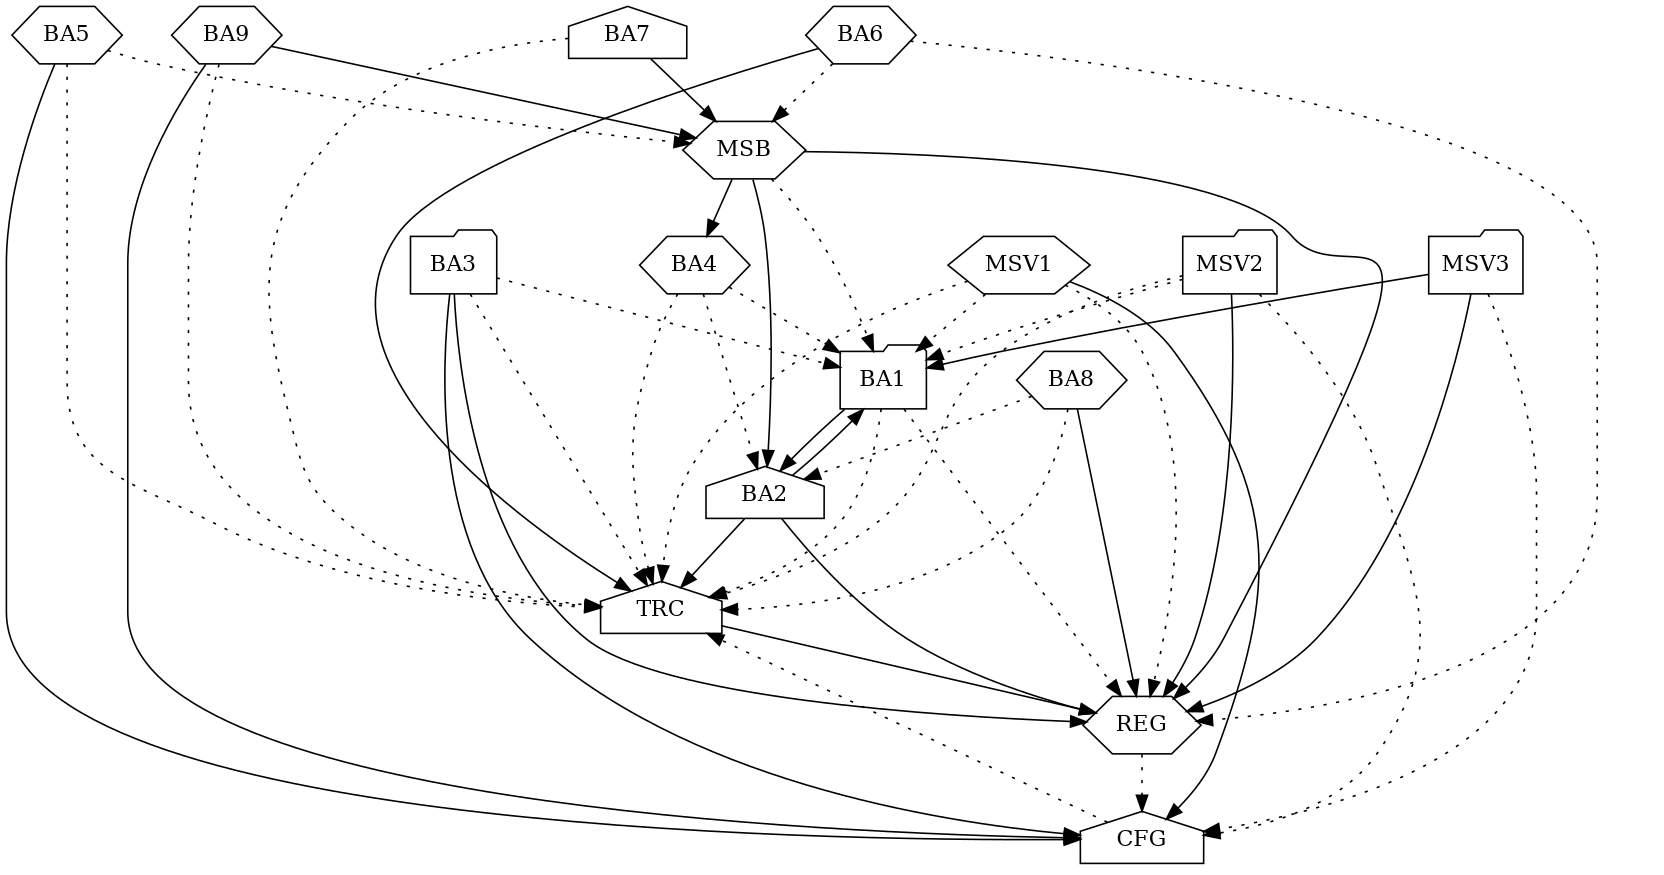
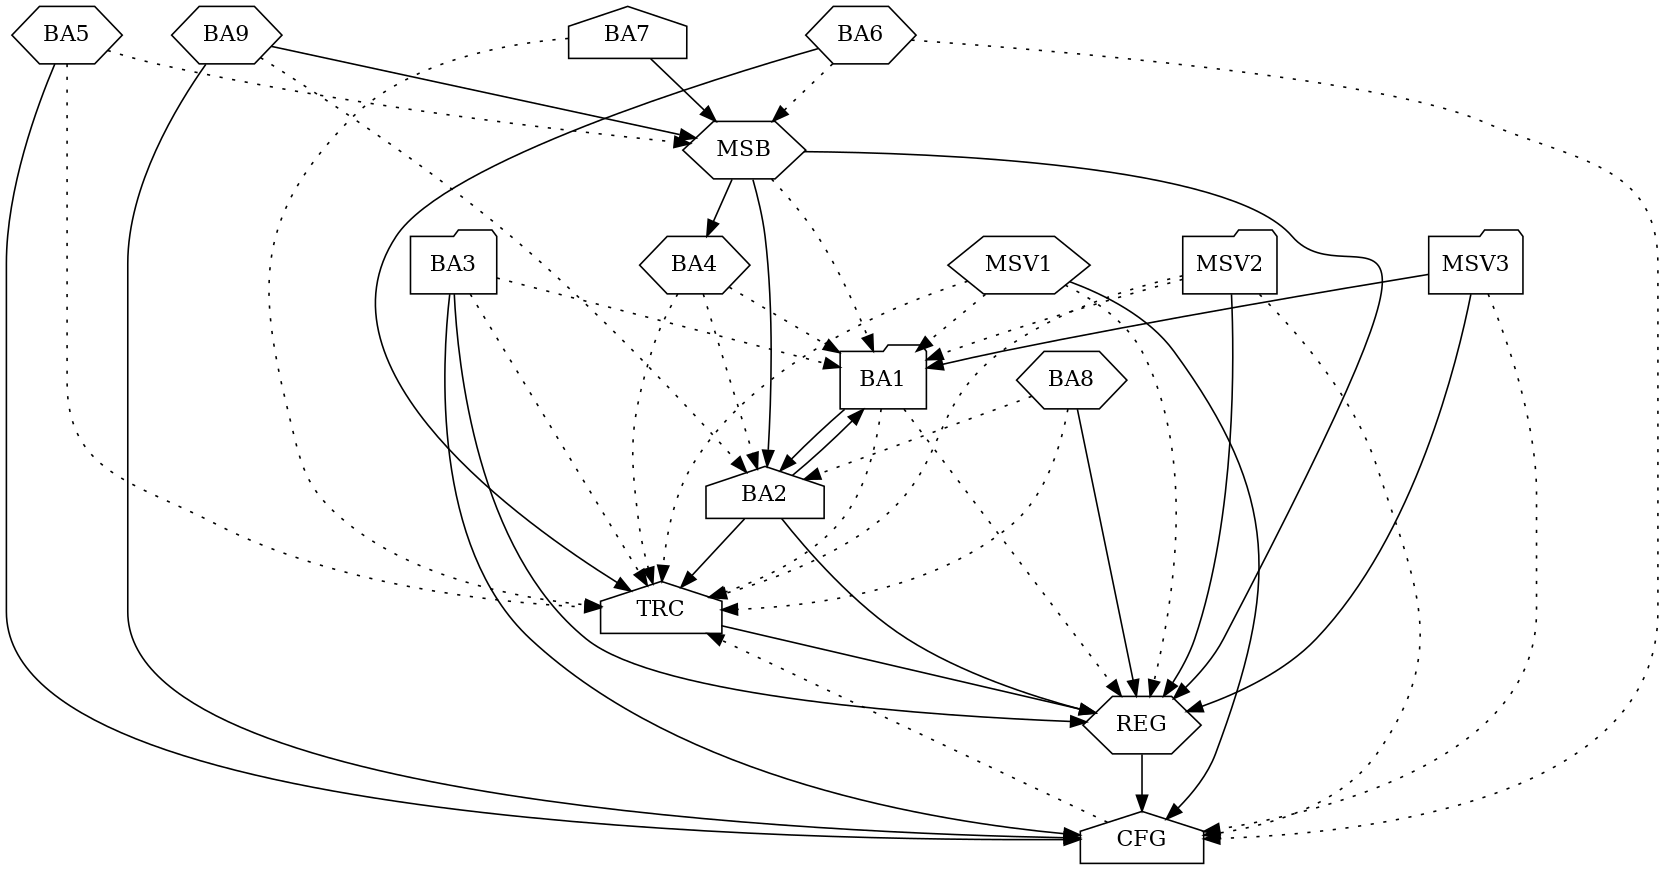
edge "BA6" -> "REG": now "BA6" -> "CFG"
edge "BA9" -> "TRC": now "BA9" -> "BA2"
edge "REG" -> "CFG": style dotted -> solid
